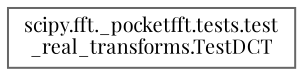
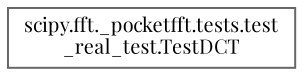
node "scipy.fft._pocketfft.tests.test _real_transforms.TestDCT": label "scipy.fft._pocketfft.tests.test _real_transforms.TestDCT" -> "scipy.fft._pocketfft.tests.test _real_test.TestDCT"
